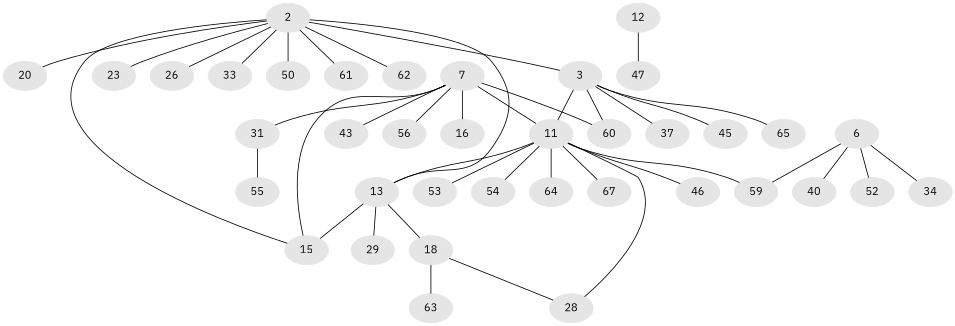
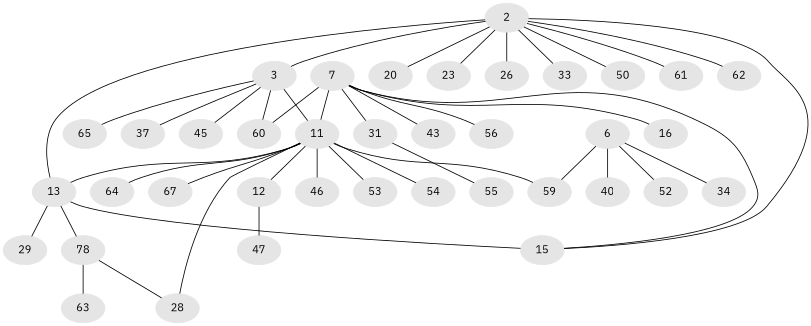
edge "11" -- "12": added
node "18": label "18" -> "78"
